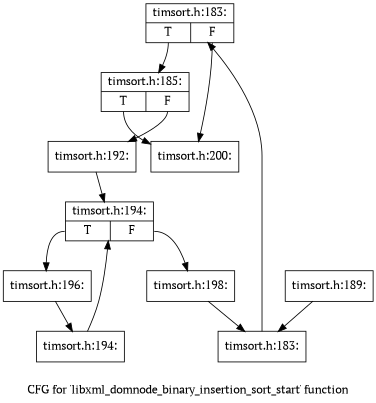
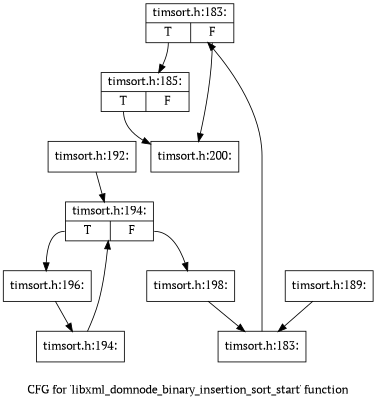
edge "timsort.h:185:" -> "timsort.h:192:": removed
